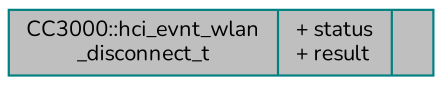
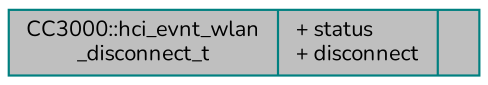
node "CC3000::hci_evnt_wlan": text "+ result" -> "+ disconnect"
